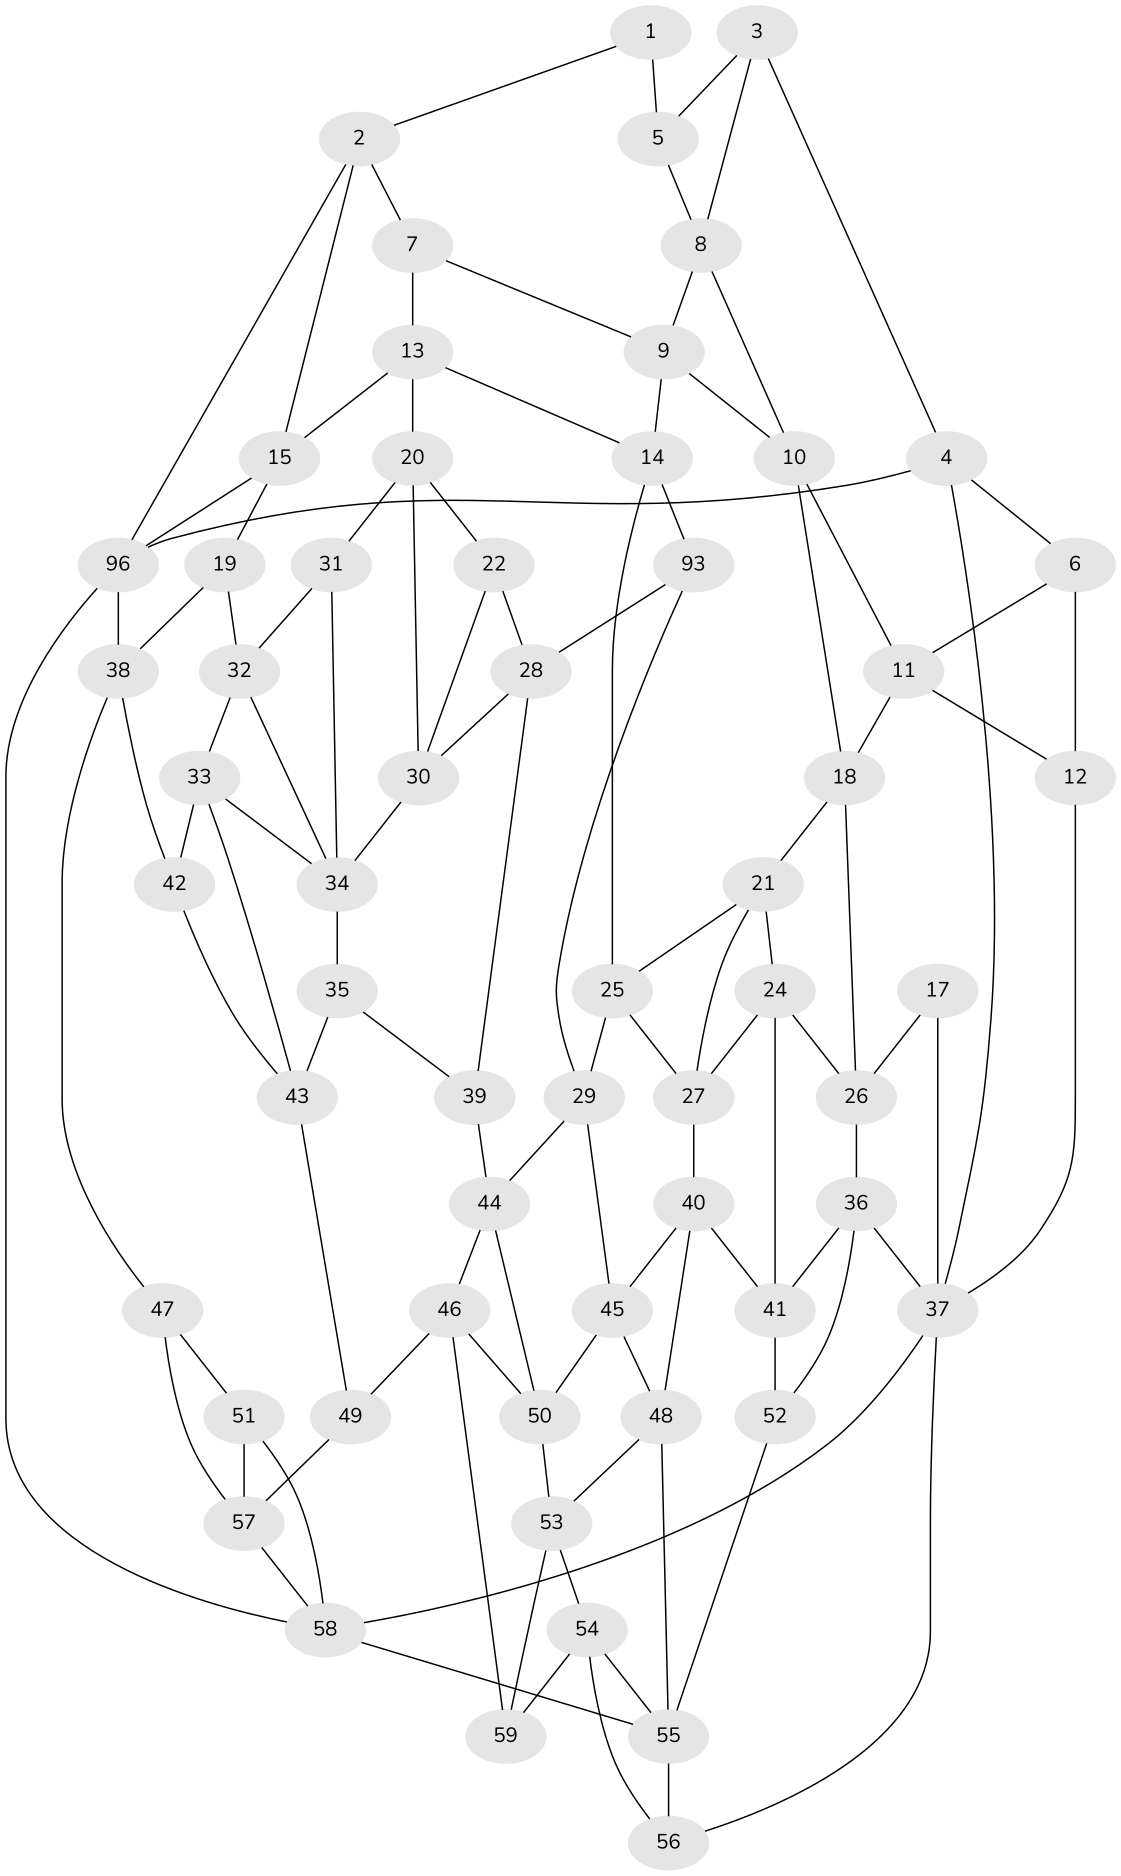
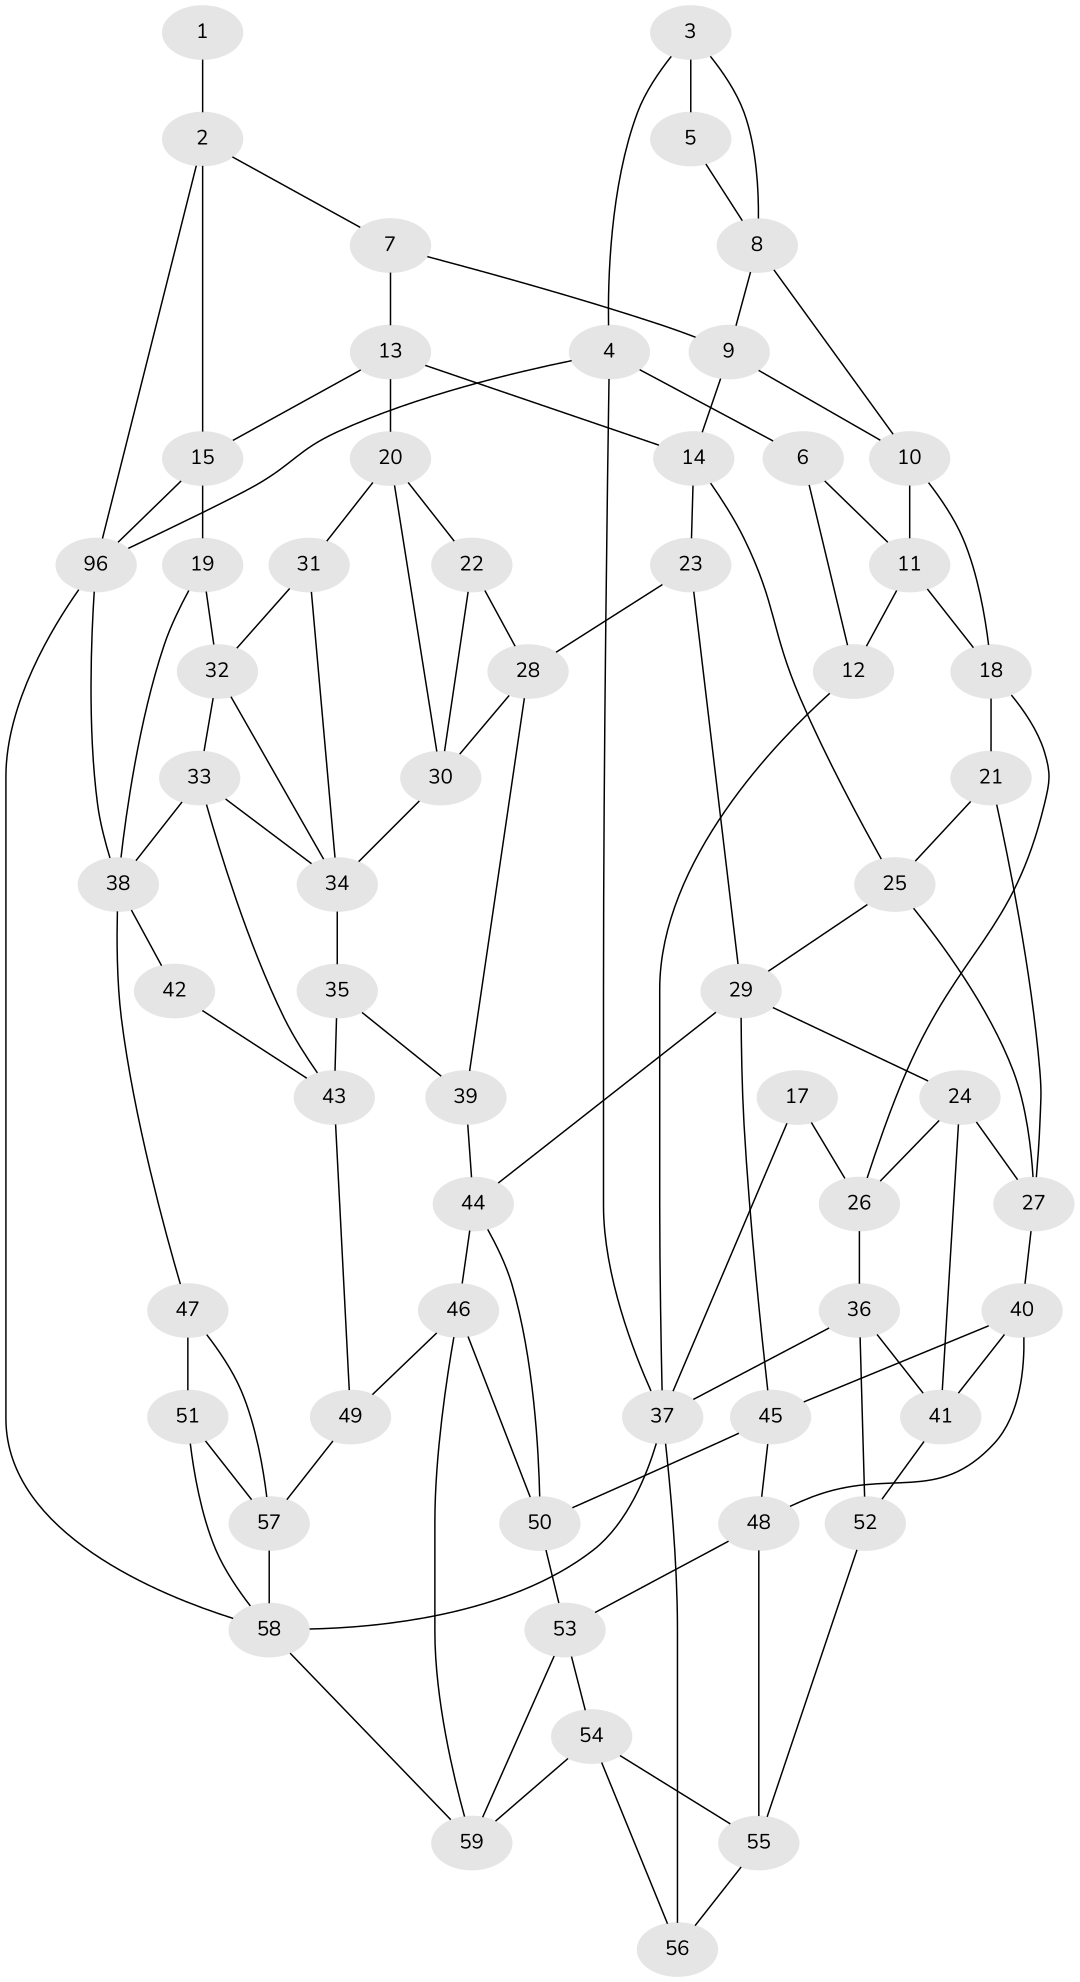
edge "1" -- "5": removed
node "93": label "93" -> "23"
edge "33" -- "42": now "33" -- "38"
edge "21" -- "24": now "29" -- "24"
edge "58" -- "55": now "58" -- "59"
